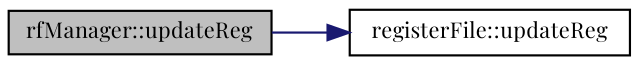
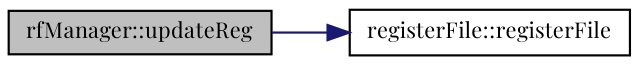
node "registerFile::updateReg": label "registerFile::updateReg" -> "registerFile::registerFile"
